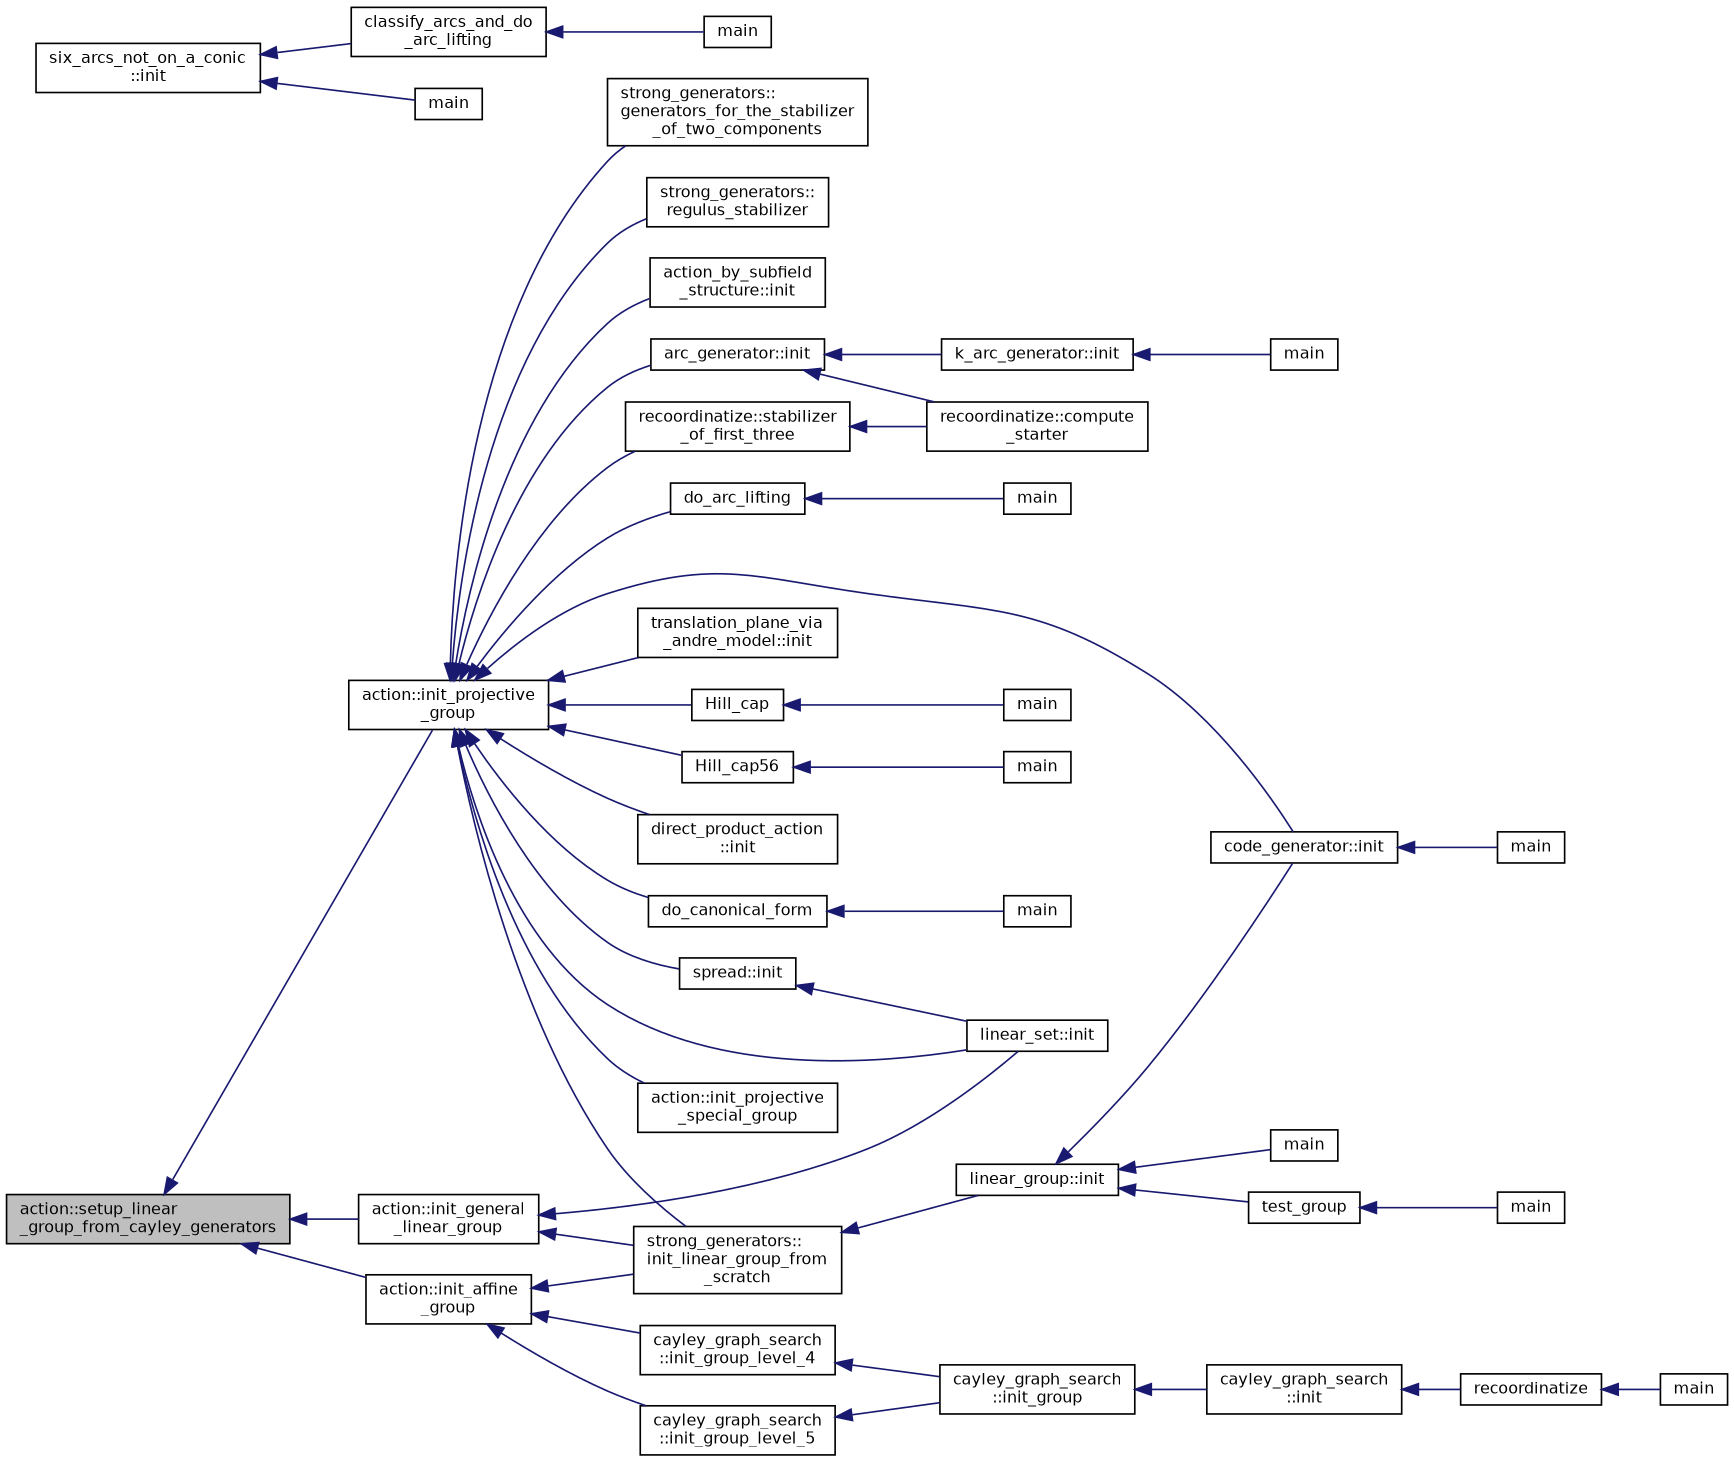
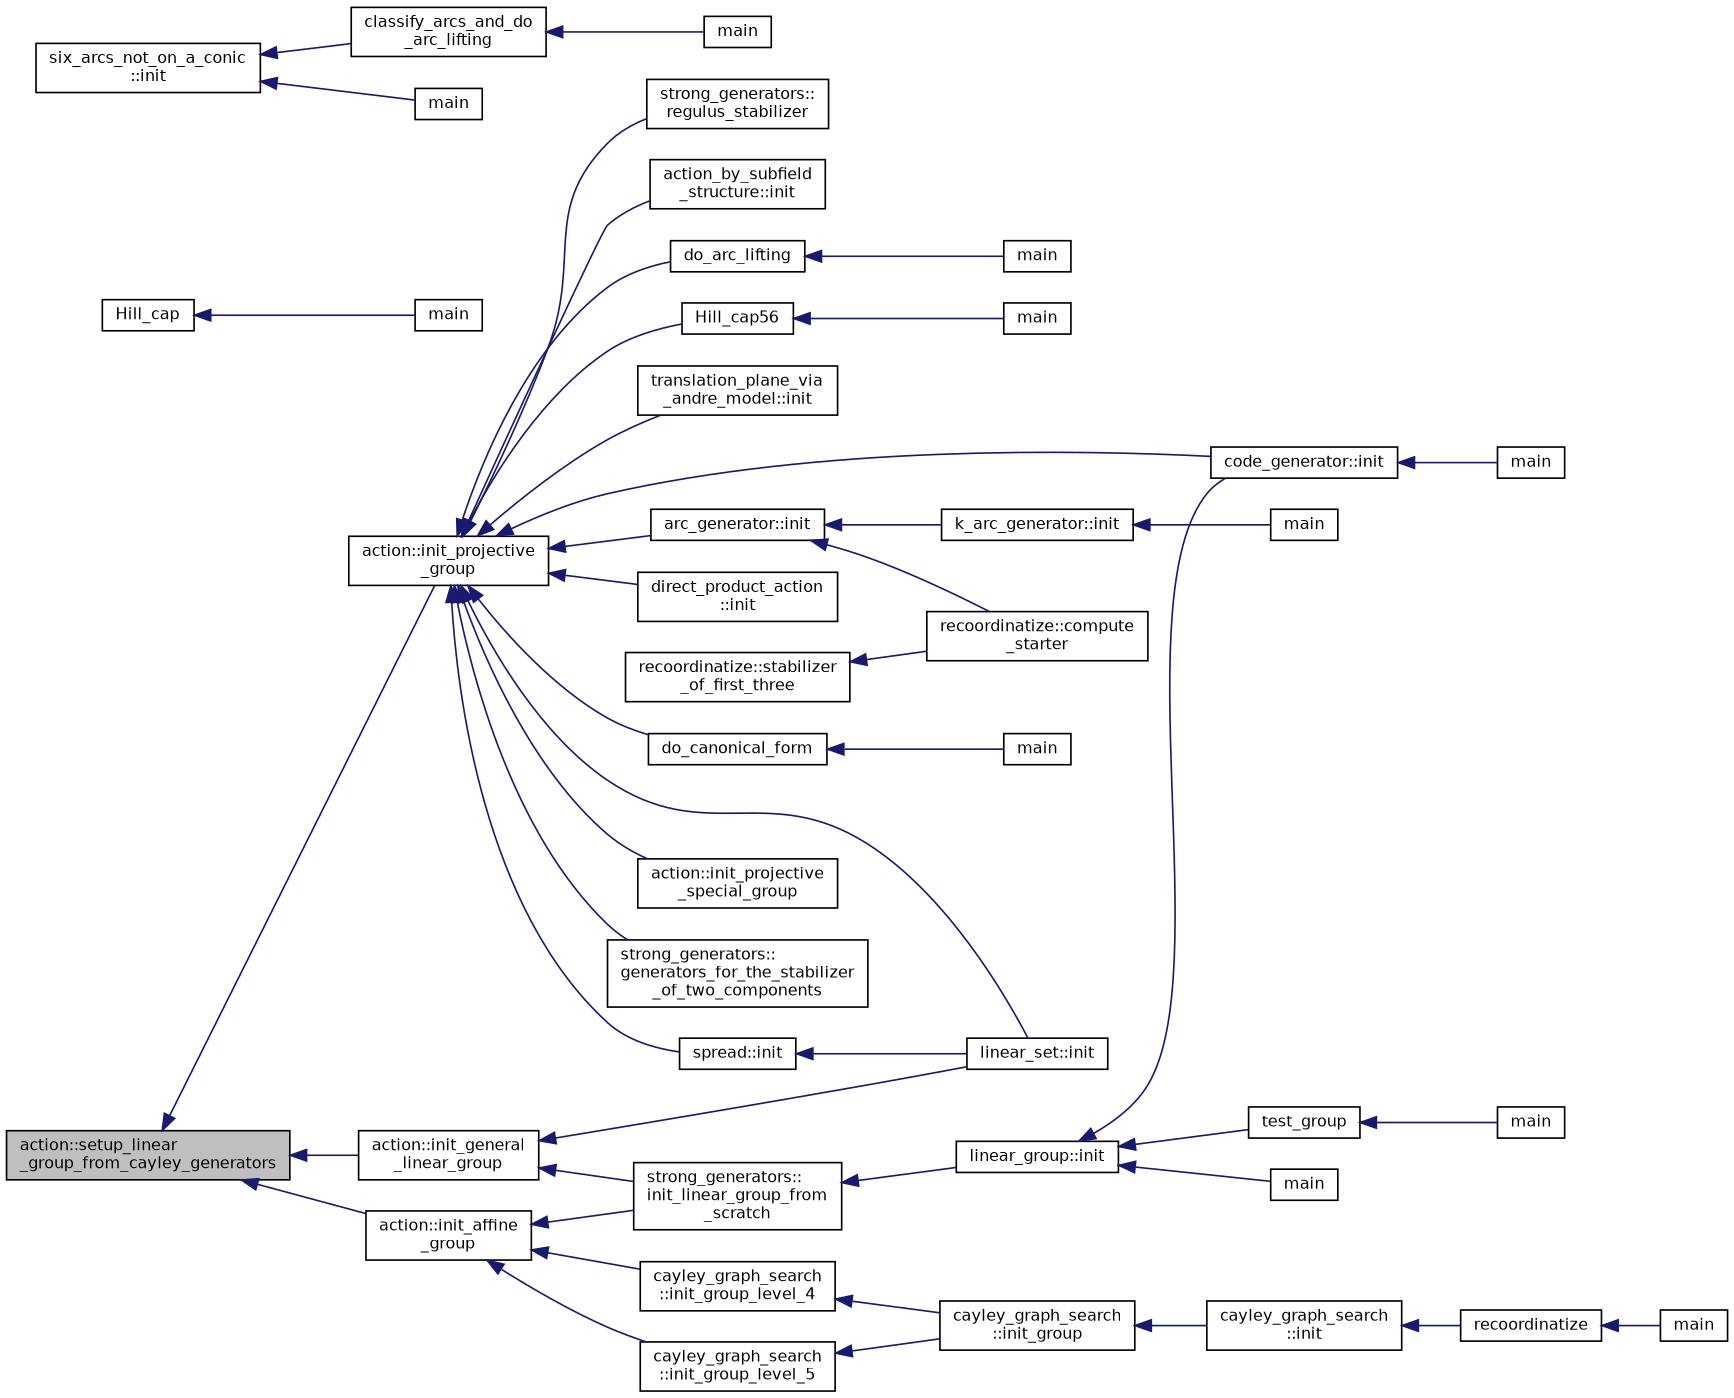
edge "recoordinatize::stabilizer _of_first_three" -> "action::init_projective _group": removed
edge "Hill_cap" -> "action::init_projective _group": removed
edge "strong_generators:: init_linear_group_from _scratch" -> "action::init_projective _group": removed
